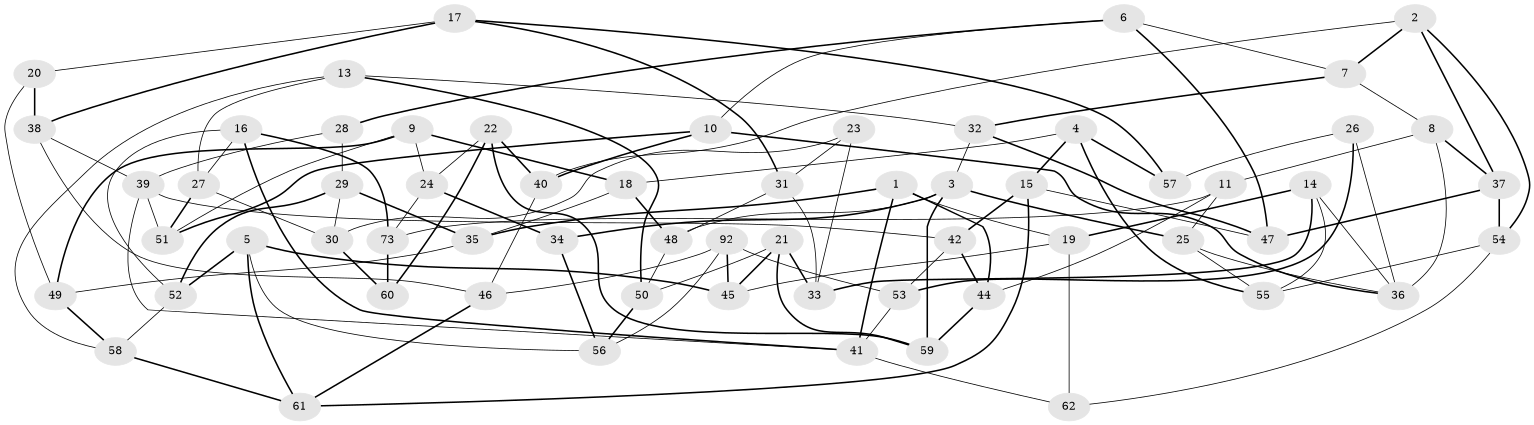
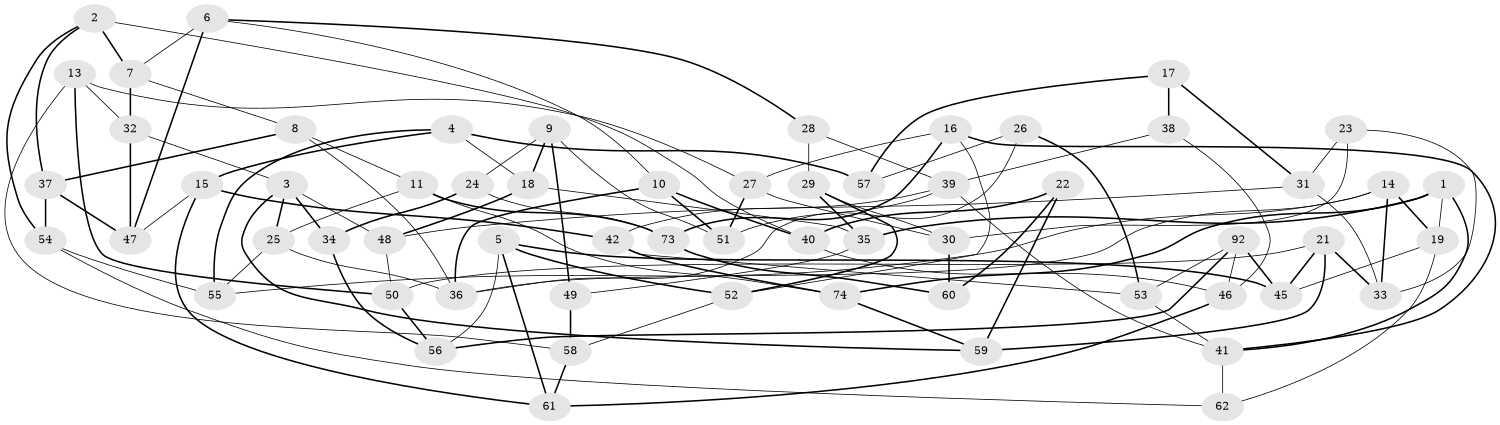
node "20": removed
edge "22" -- "24": removed
edge "11" -- "73": style solid -> bold
node "44": label "44" -> "74"
edge "92" -- "56": style solid -> bold
